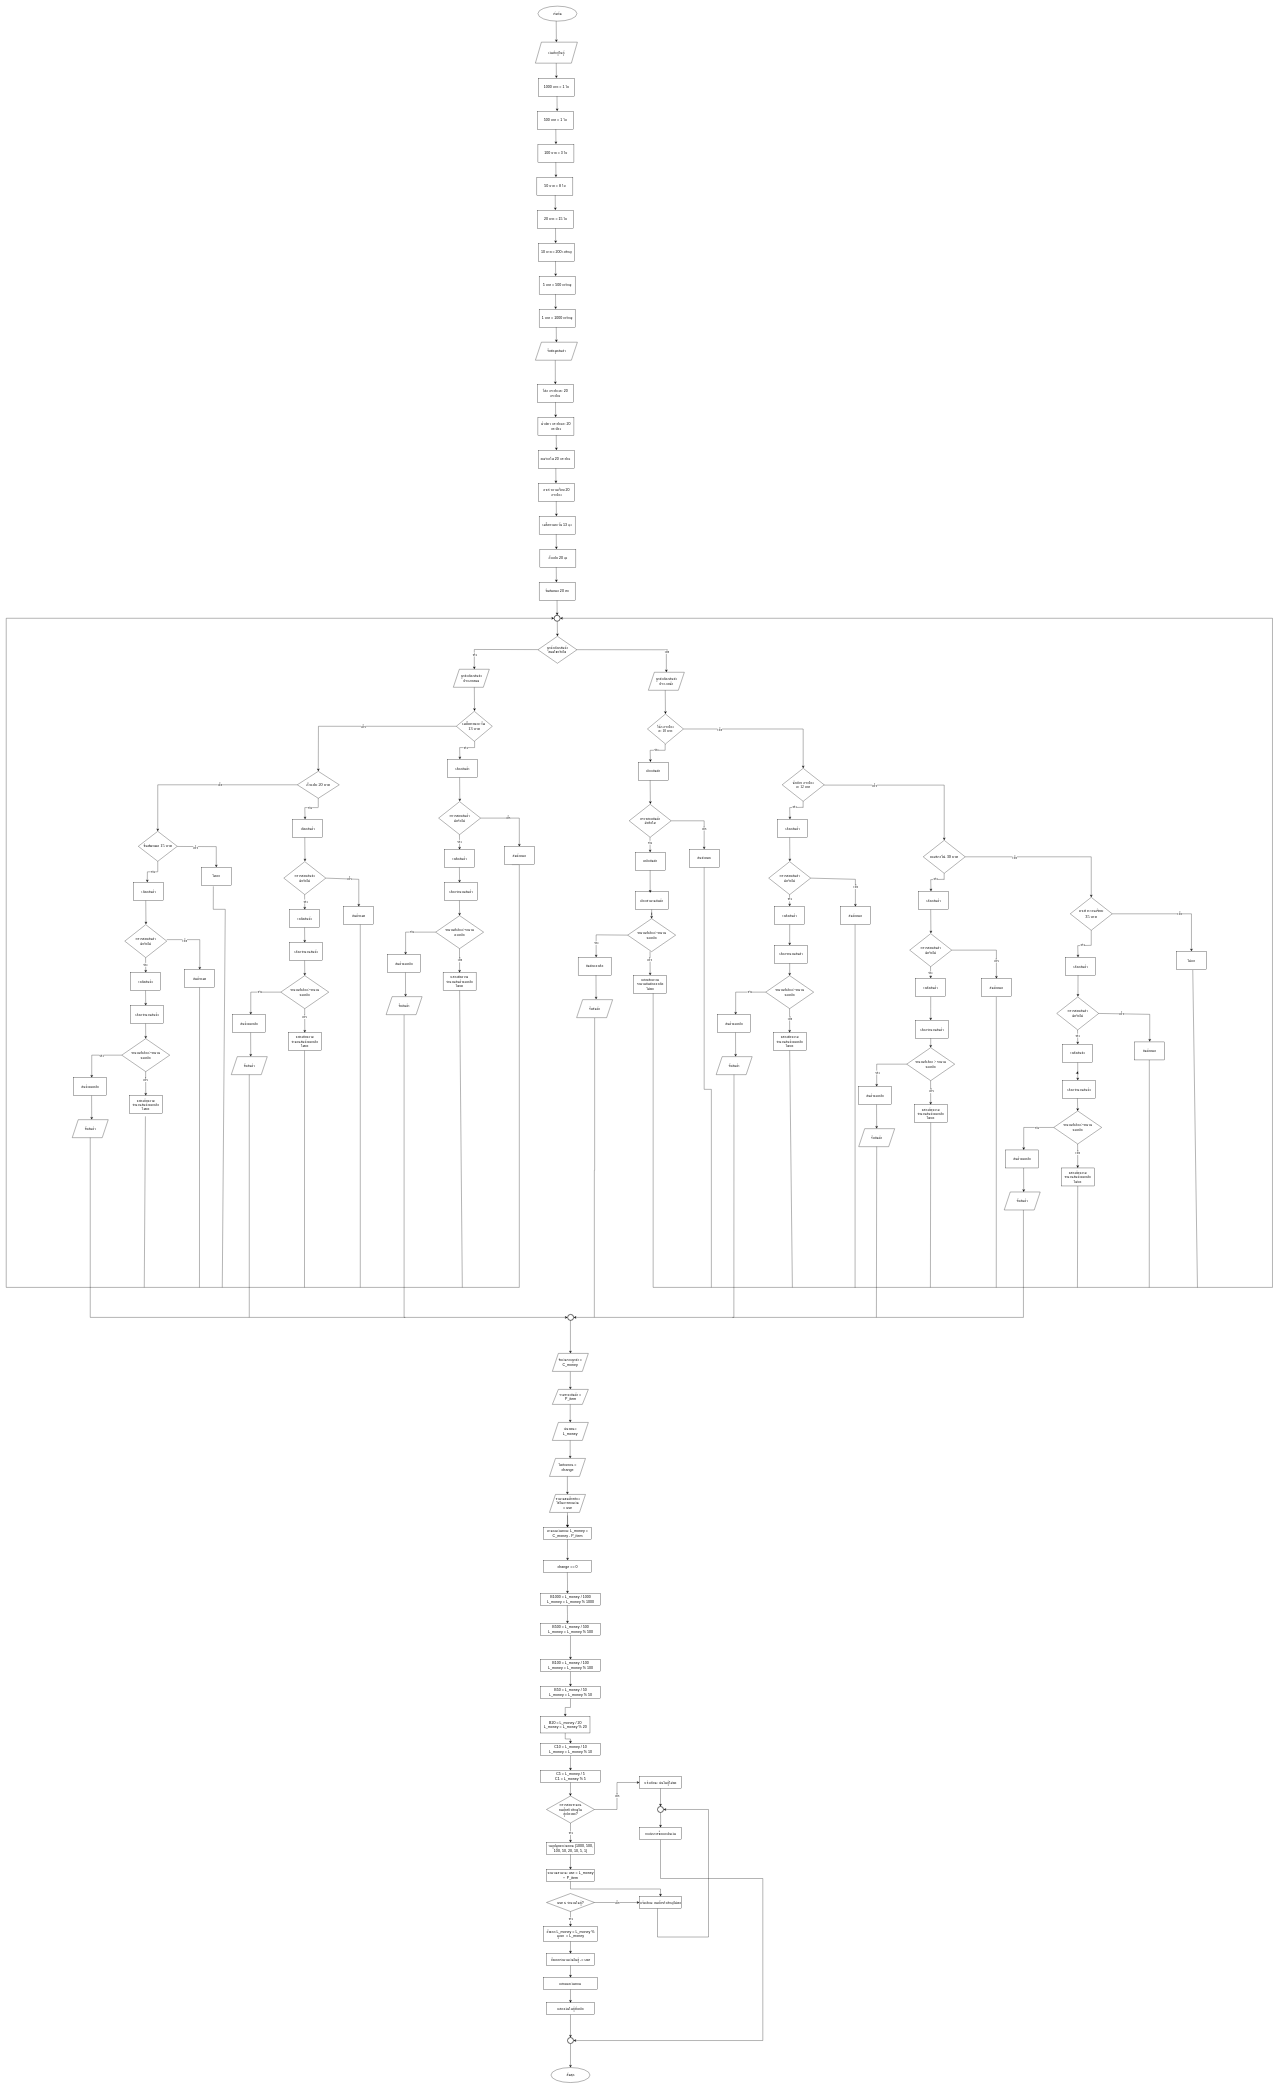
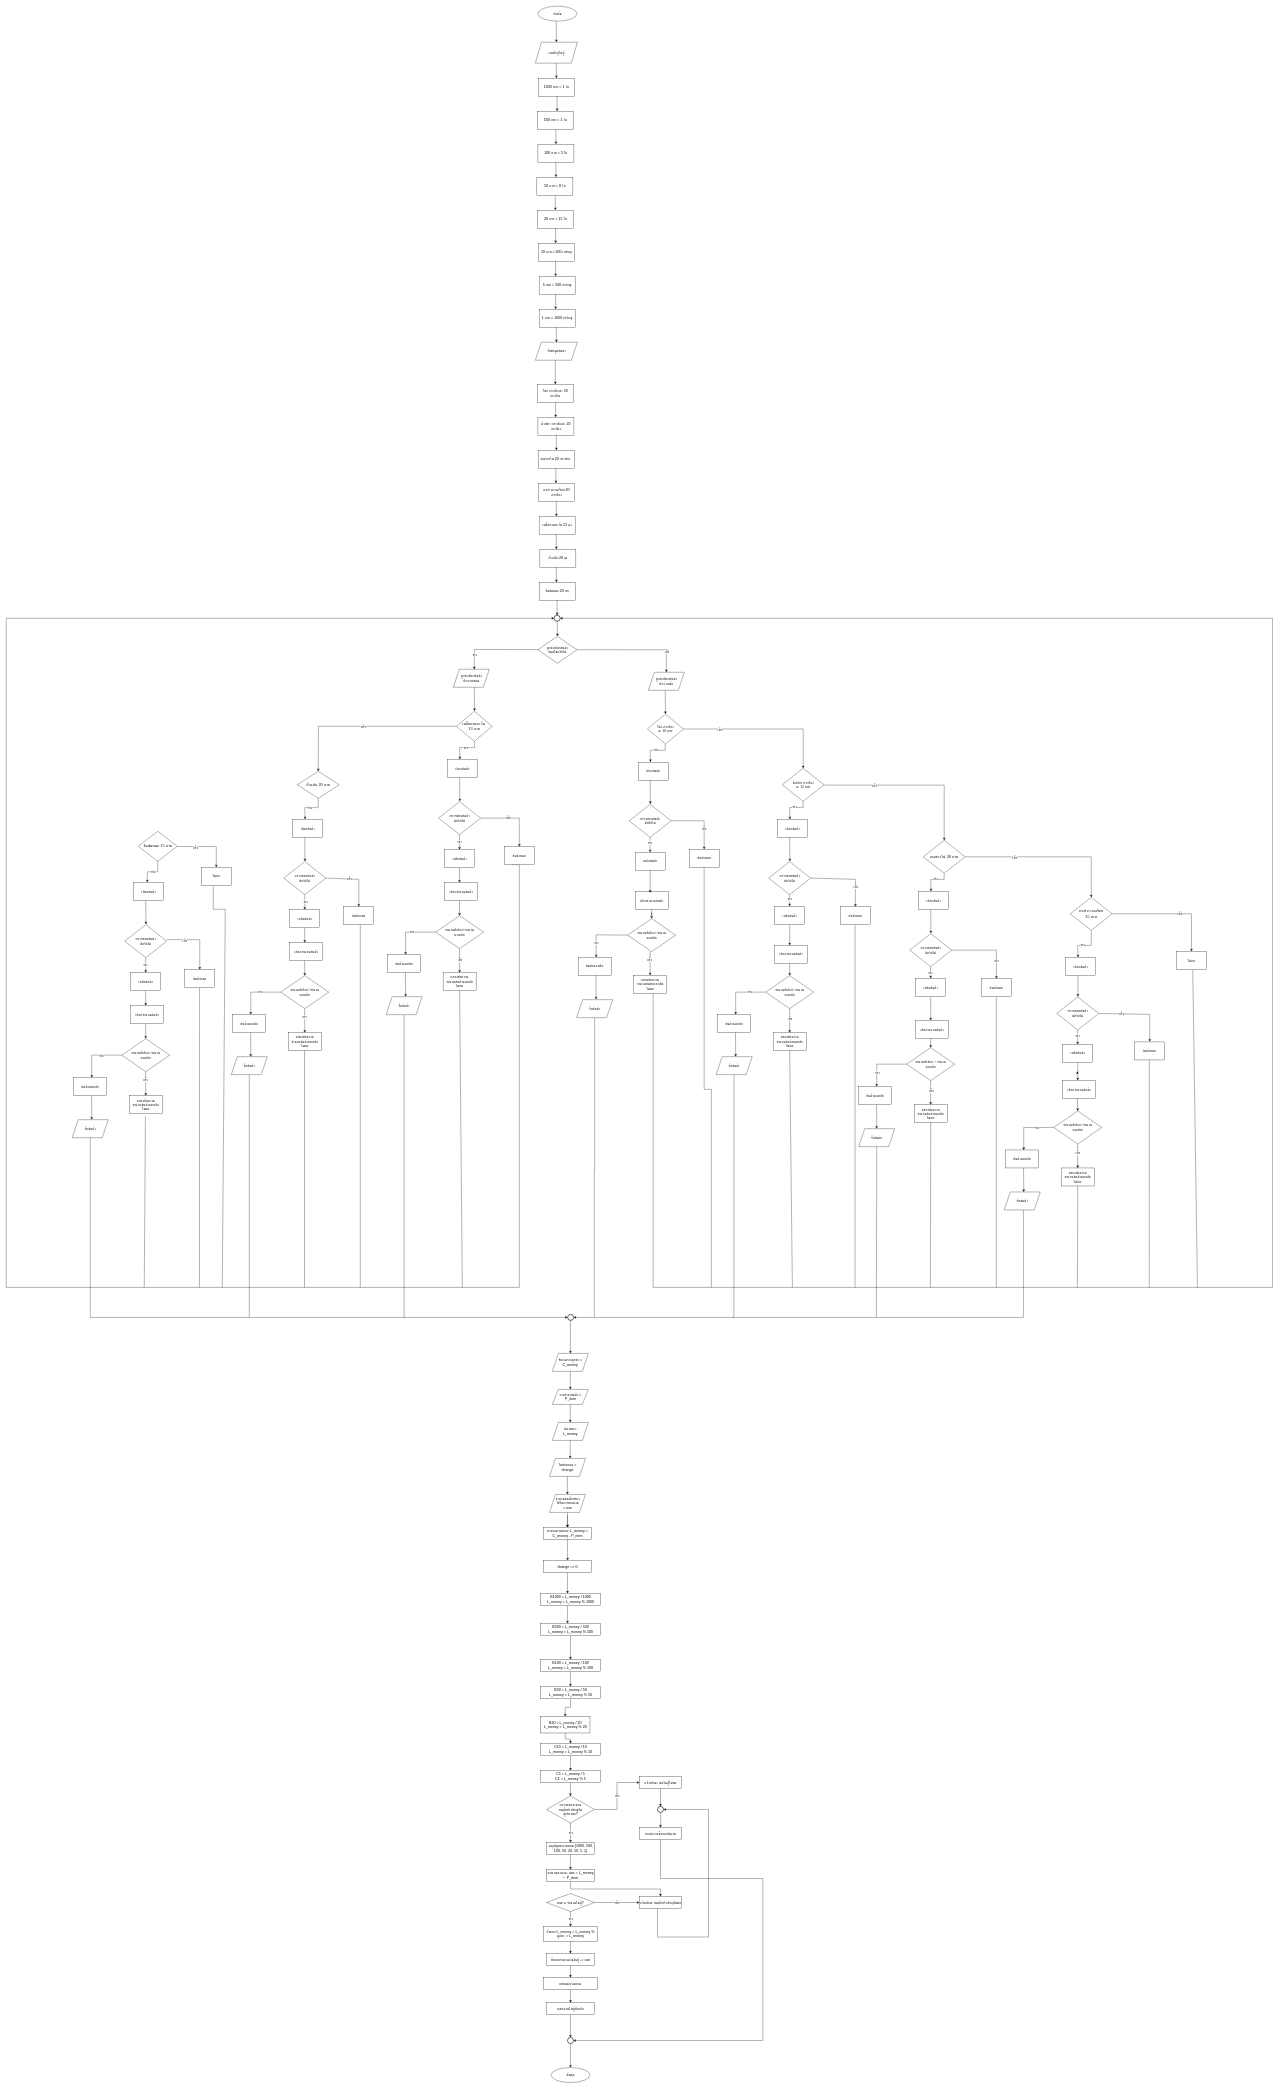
edge "ถั่วแปบ 20 บาท" -> "จิ้นส้มหมก 15 บาท": removed, label "เท็จ"
